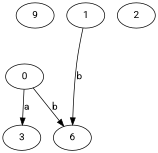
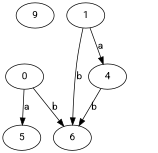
node "2": removed
node "4": added
node "3": label "3" -> "5"
